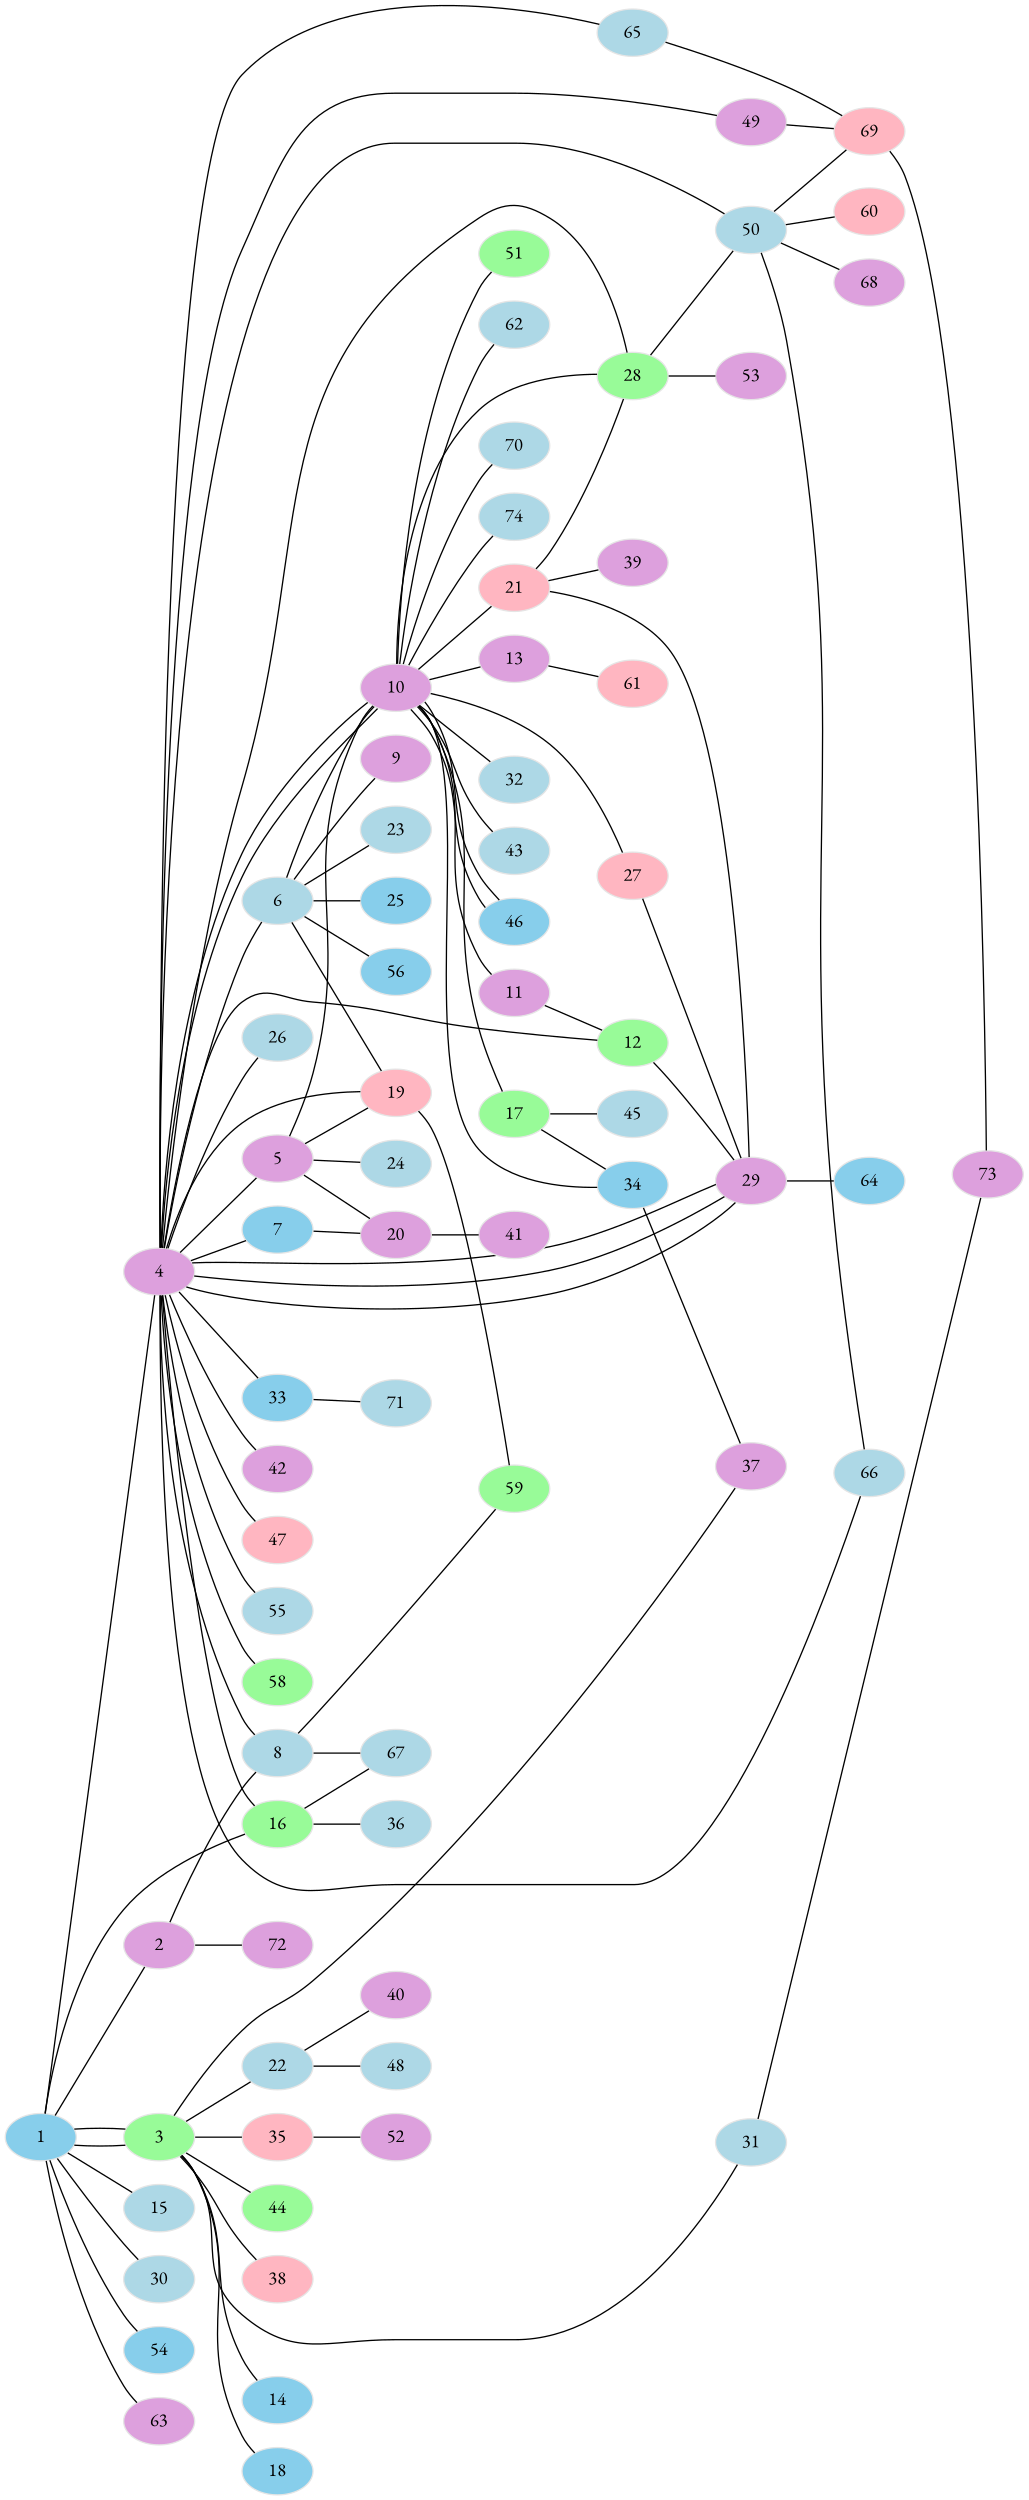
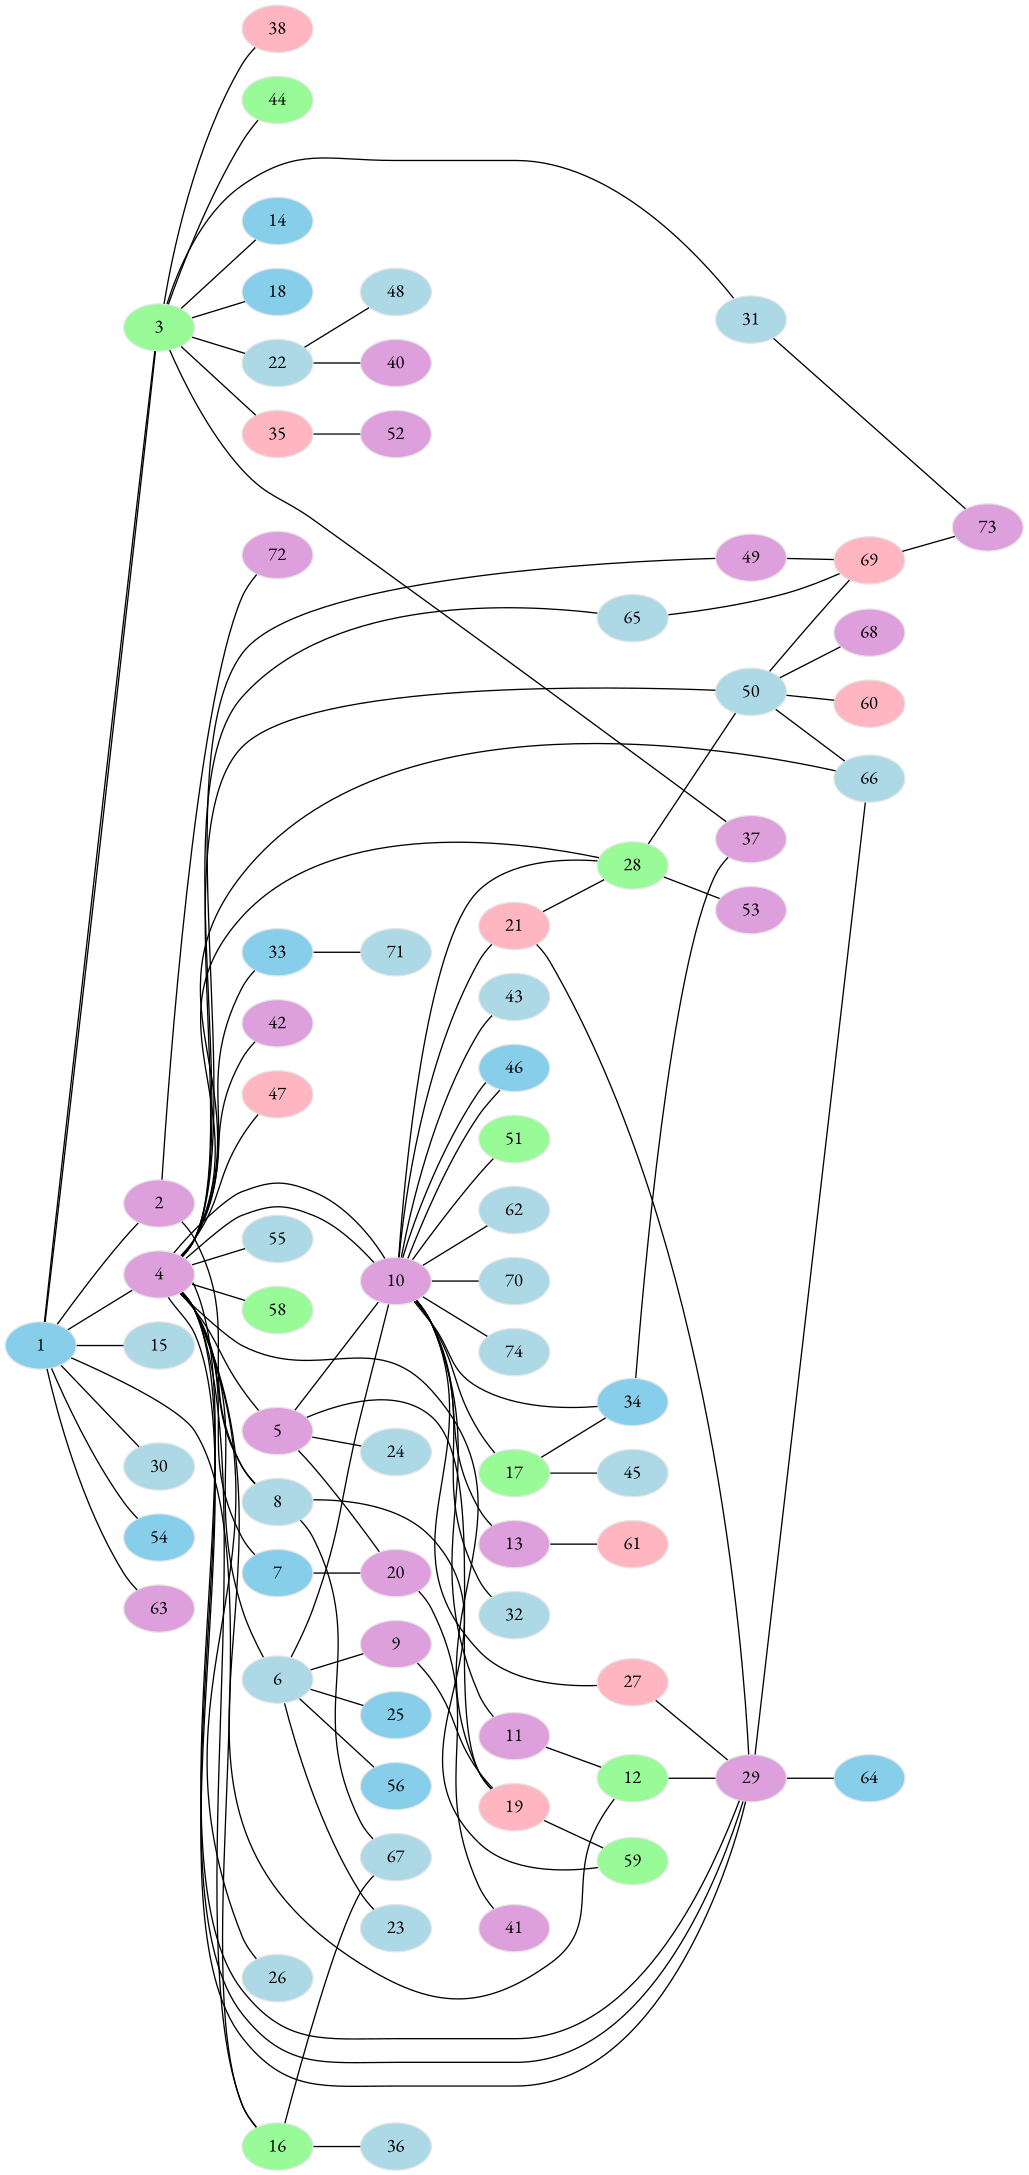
node "39": removed
edge "6" -- "19": now "9" -- "19"
edge "66" -- "29": added
